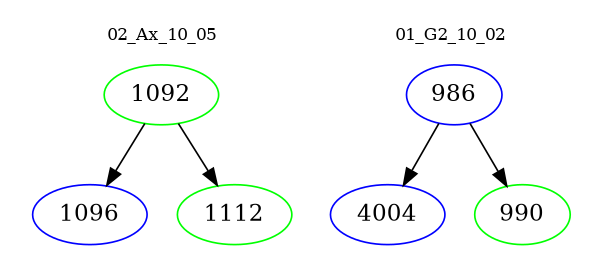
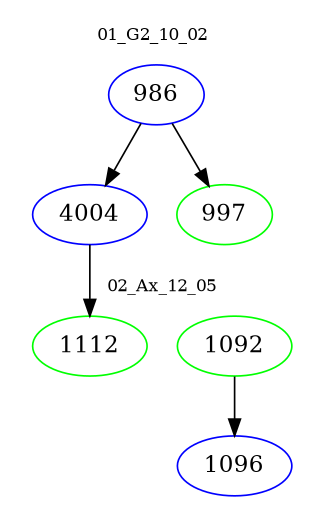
cluster "02_Ax_10_05": label "02_Ax_10_05" -> "02_Ax_12_05"
edge "1092" -> "1112": now "4004" -> "1112"
node "990": label "990" -> "997"
